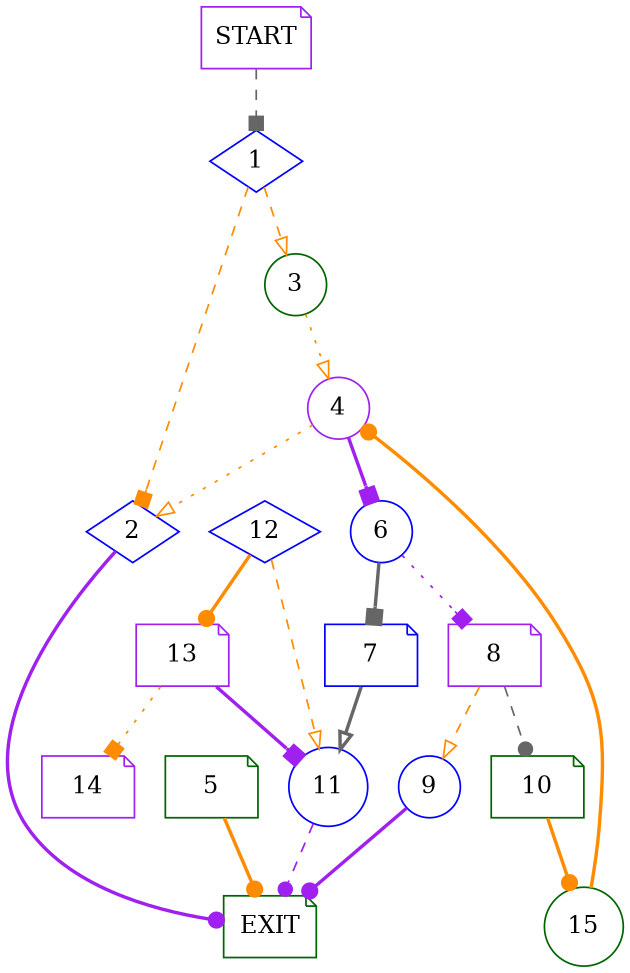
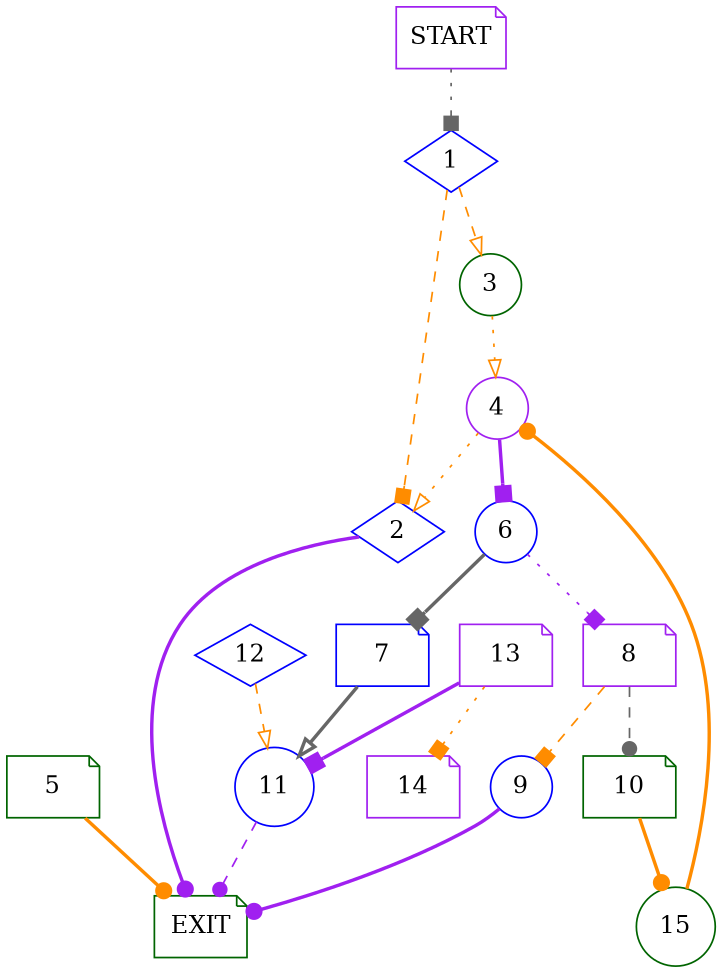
edge "START" -> "1": style dashed -> dotted
edge "12" -> "13": removed
edge "8" -> "9": arrowhead onormal -> box
